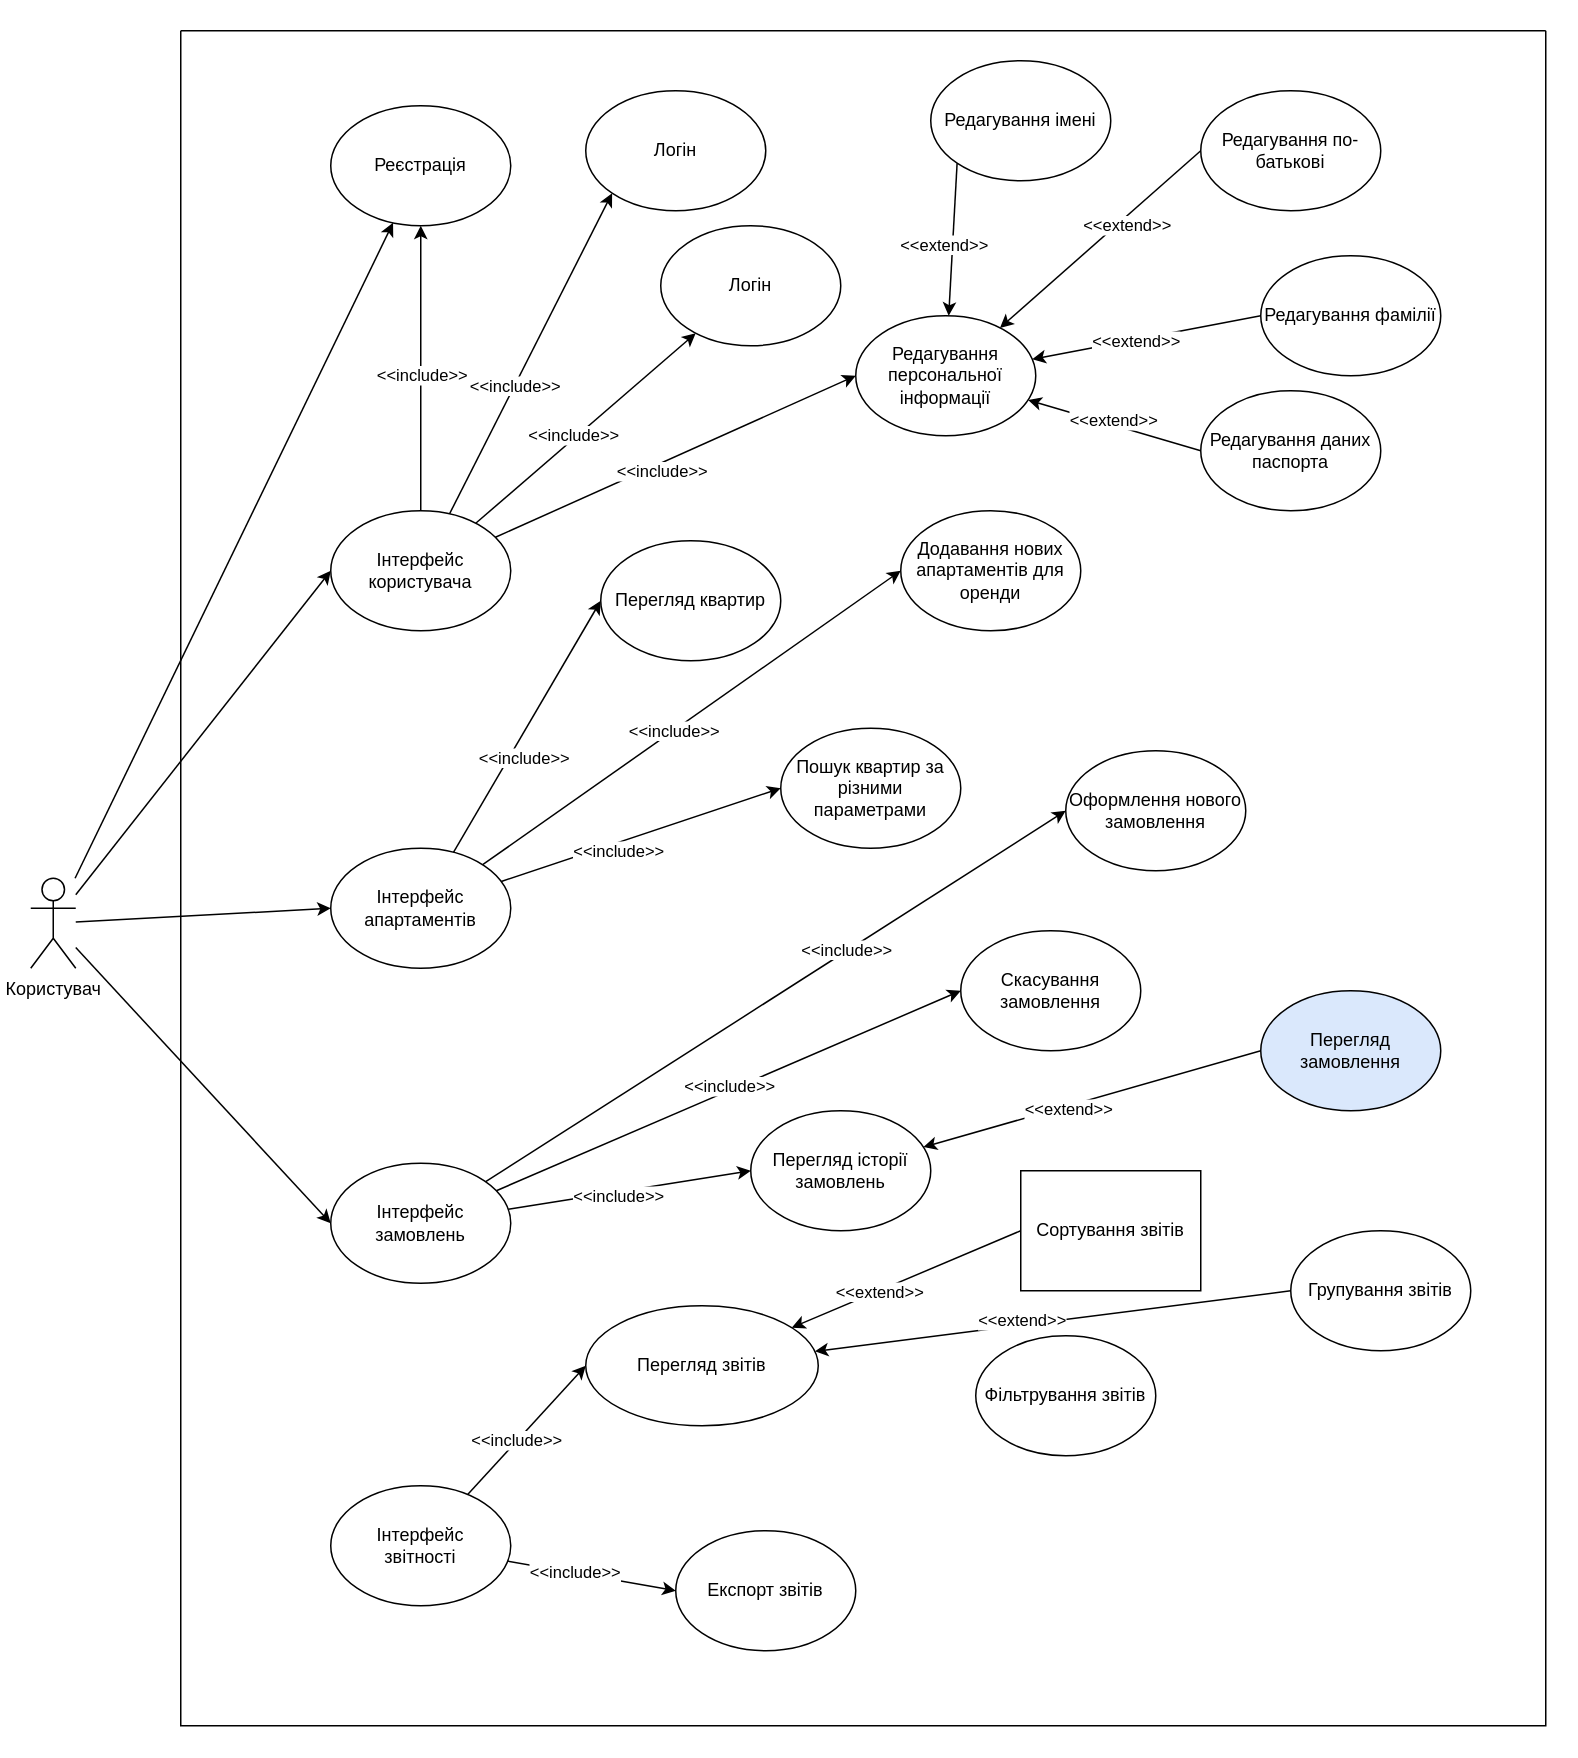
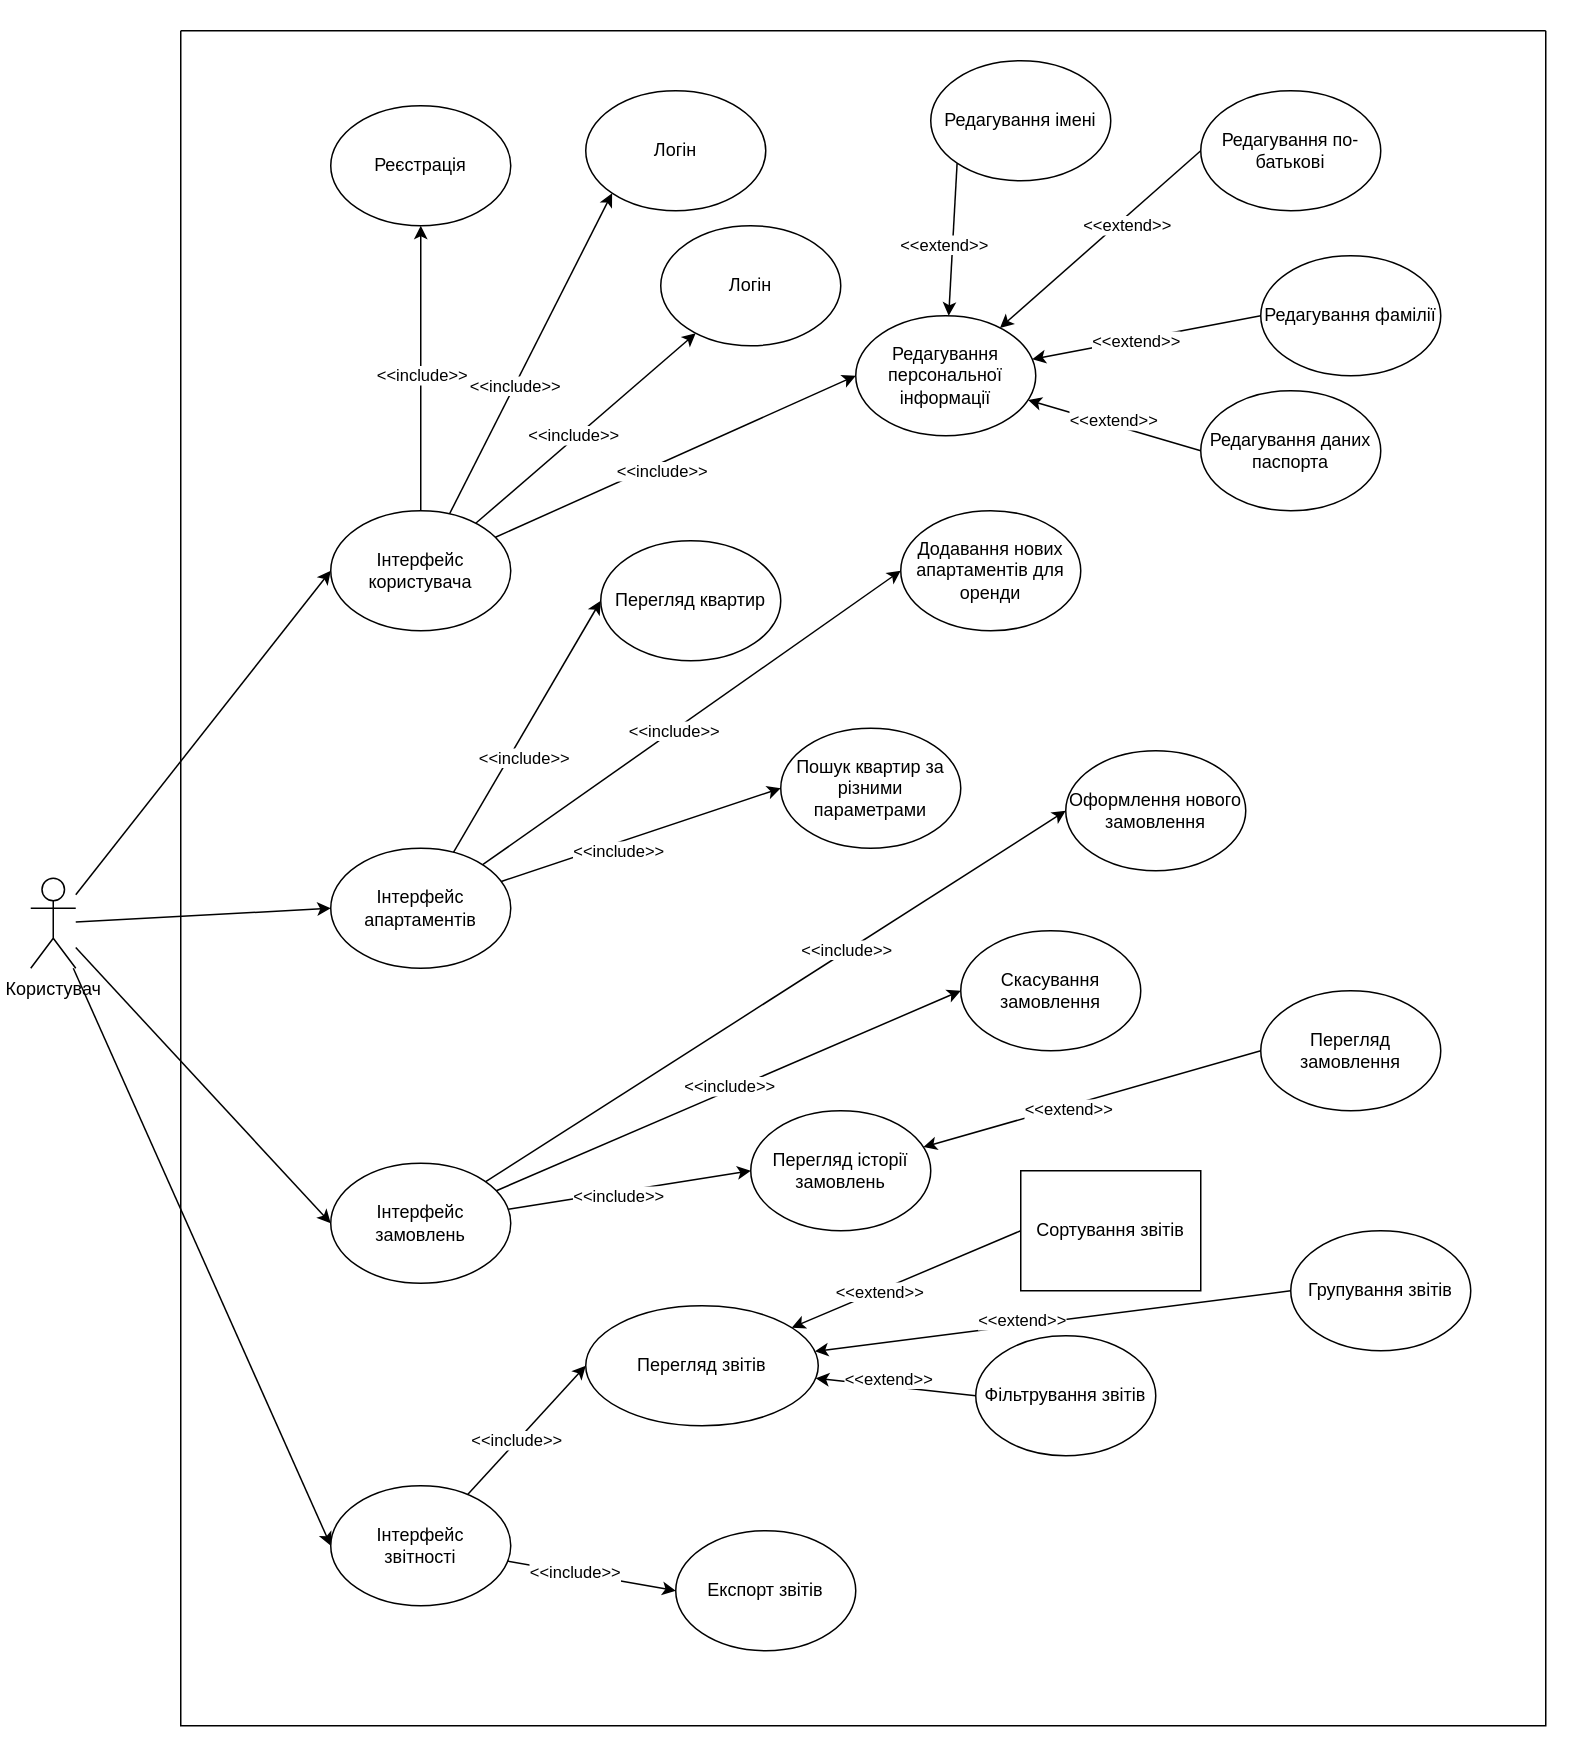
edge "Користувач" -> "Реєстрація": now "Користувач" -> "Інтерфейс звітності"
node "Перегляд замовлення": fillcolor #dae8fc -> #ffffff
edge "Фільтрування звітів" -> "Перегляд звітів": added, label "<<extend>>"
